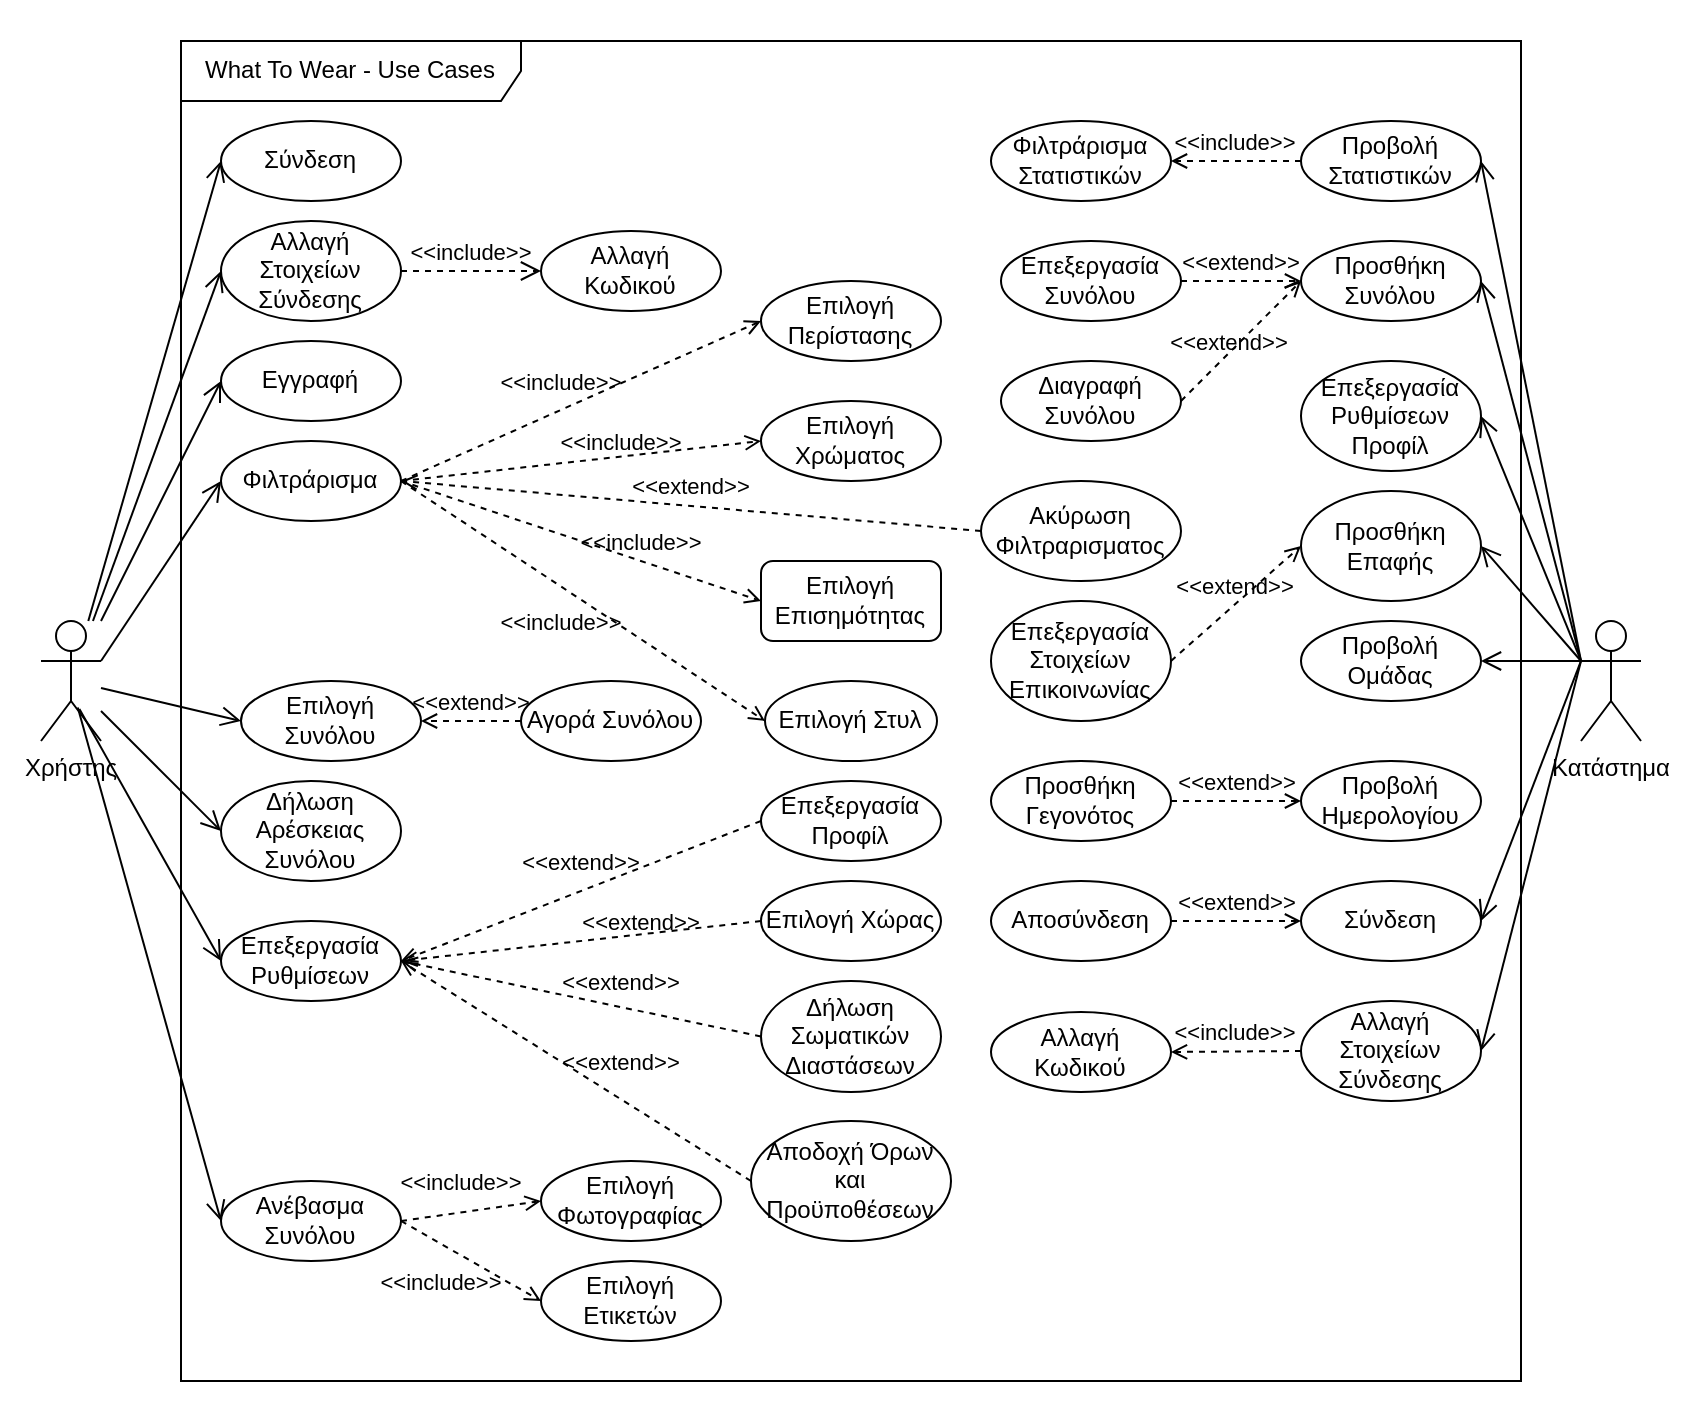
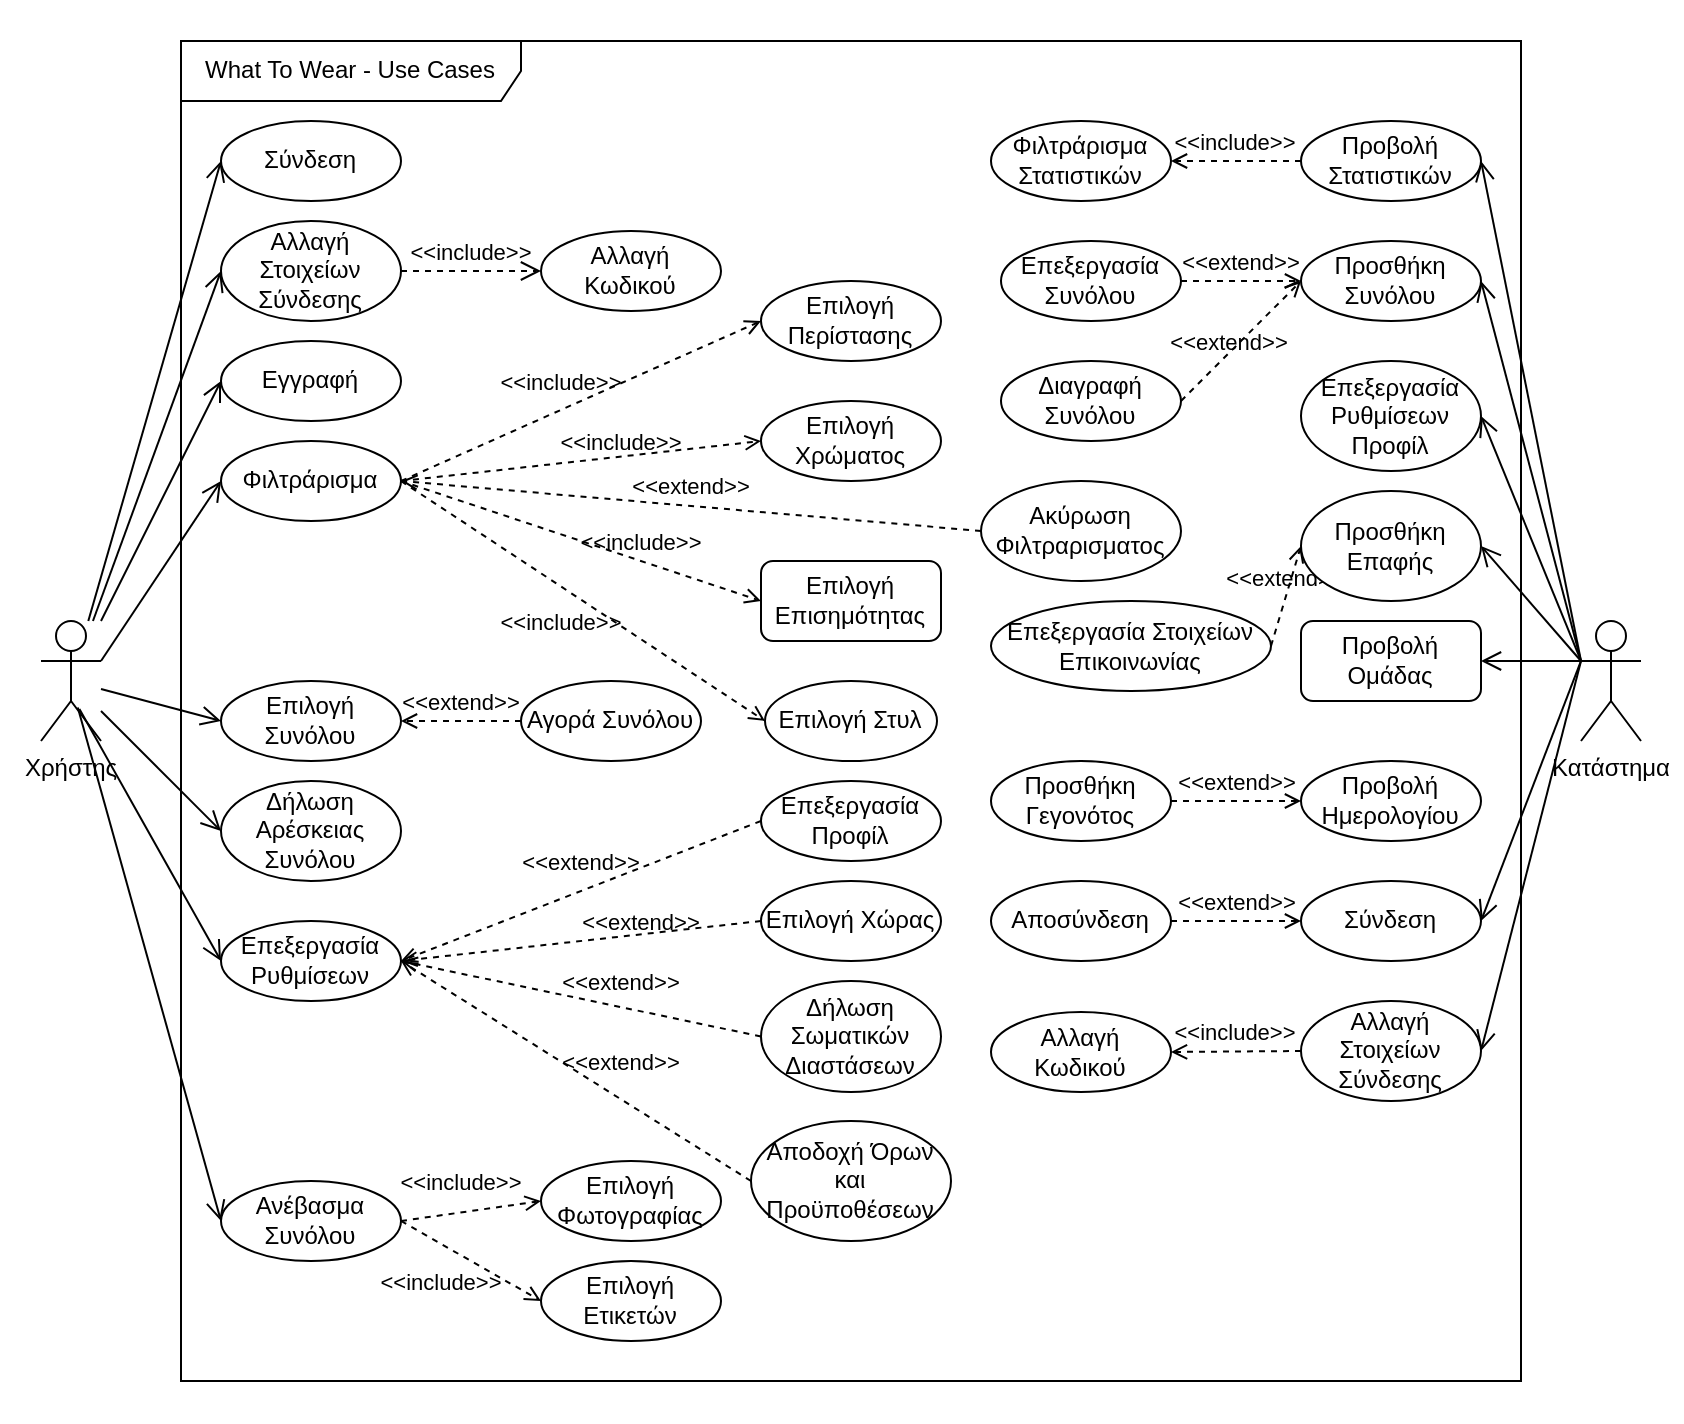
node "Επεξεργασία Στοιχείων Επικοινωνίας": size 180x120 -> 280x90
node "Προβολή Ομάδας": shape ellipse -> rounded rectangle
node "Επιλογή Συνόλου": moved (331, 721) -> (311, 721)
